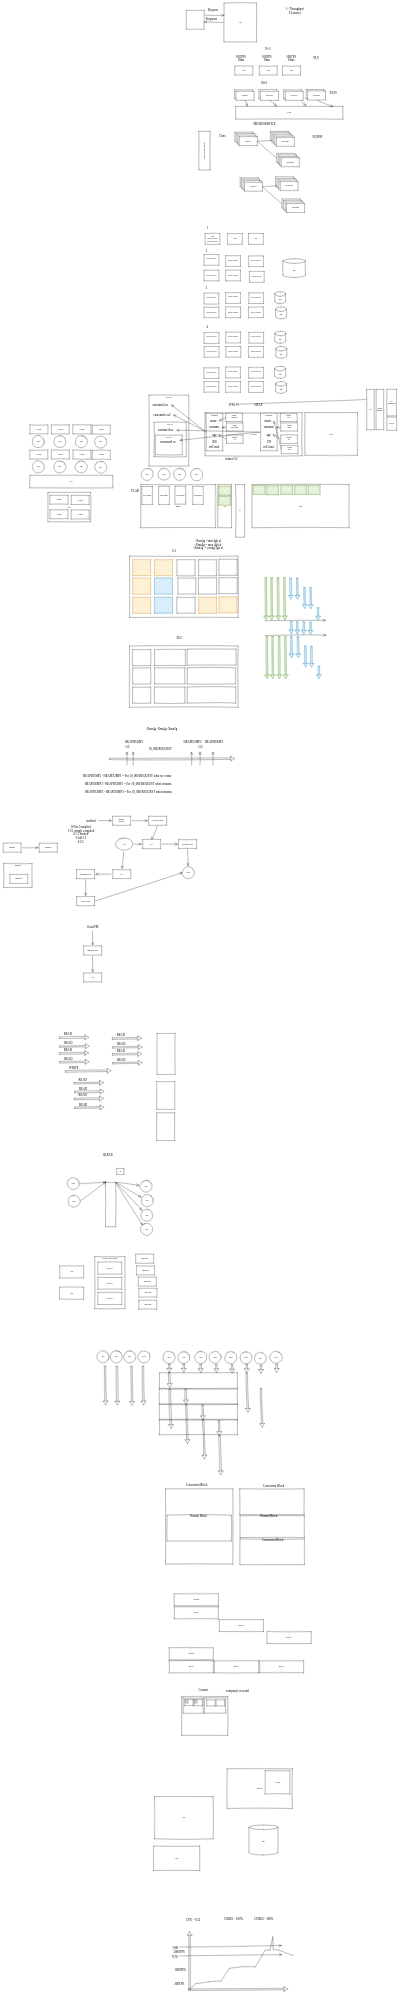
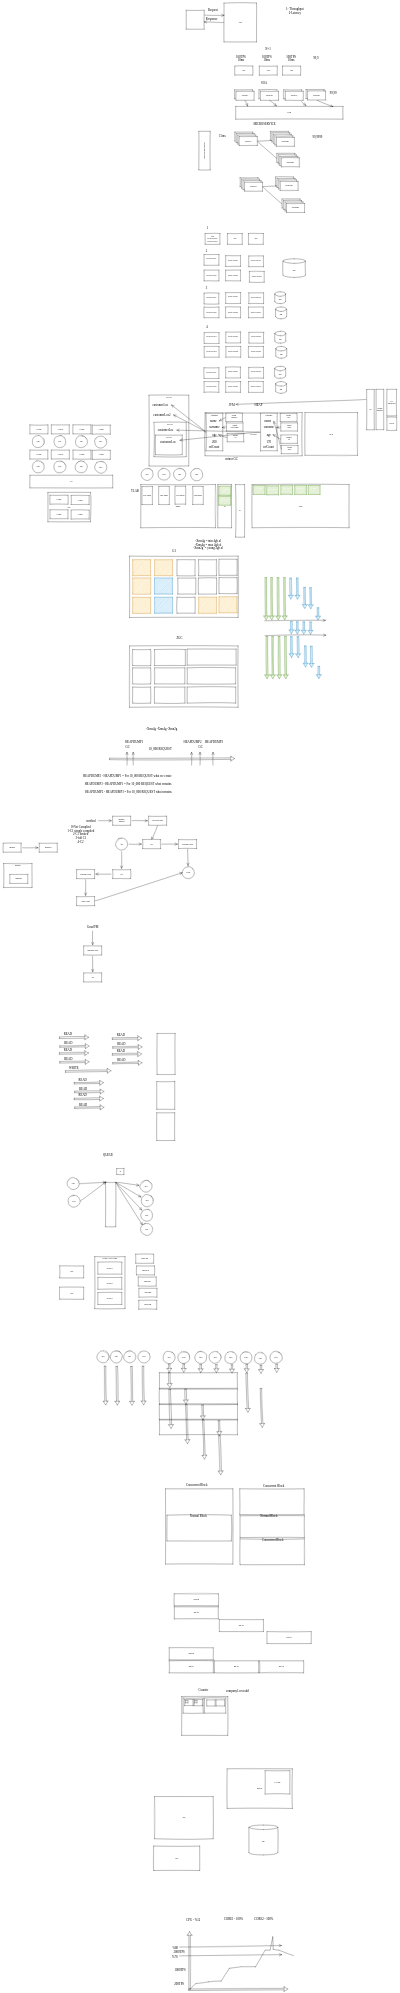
node "Integer 54": moved (235, 439) -> (235, 438)
node "TH": size 17x12 -> 12x12
